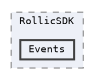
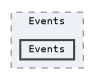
cluster "RollicSDK": label "RollicSDK" -> "Events"
